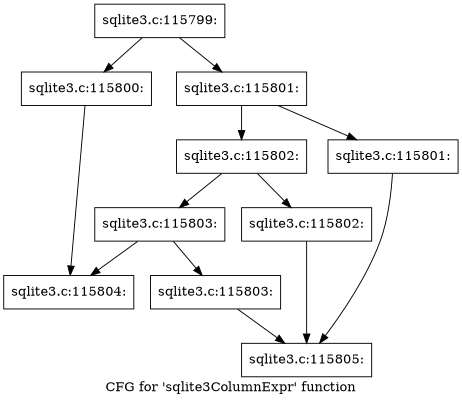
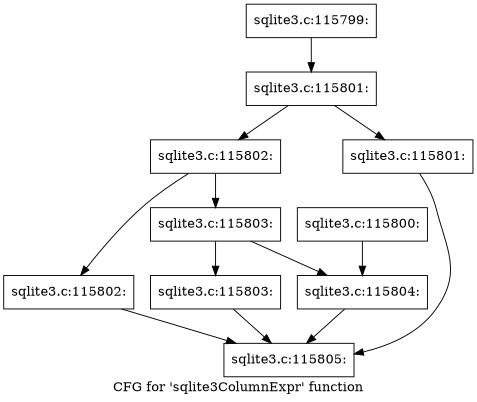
edge "sqlite3.c:115799:" -> "sqlite3.c:115800:": removed
edge "sqlite3.c:115804:" -> "sqlite3.c:115805:": added
